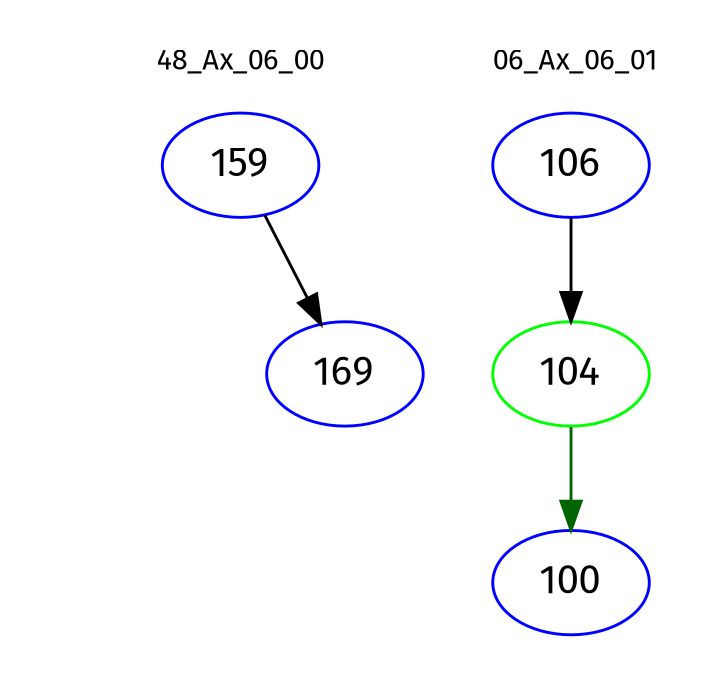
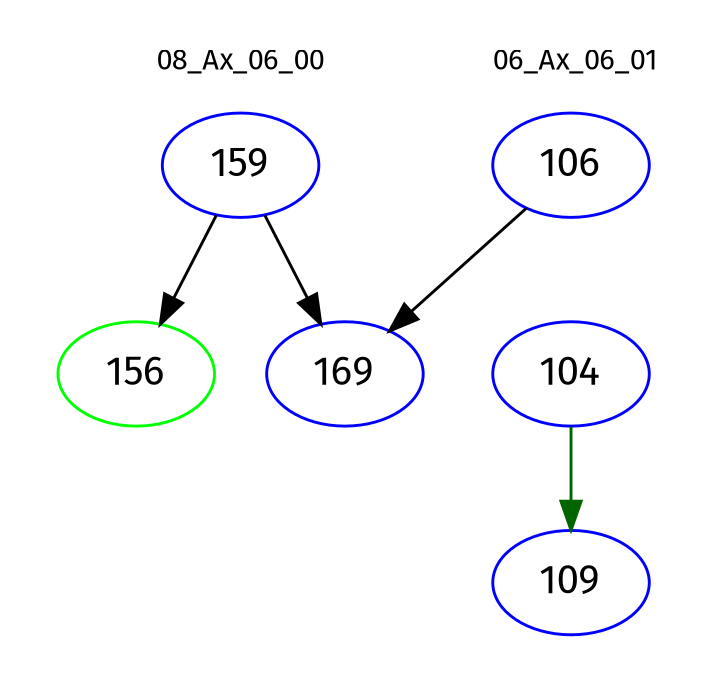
cluster "48_Ax_06_00": label "48_Ax_06_00" -> "08_Ax_06_00"
edge "106" -> "104": now "106" -> "169"
node "156": added
node "104": color green -> blue
node "100": label "100" -> "109"
